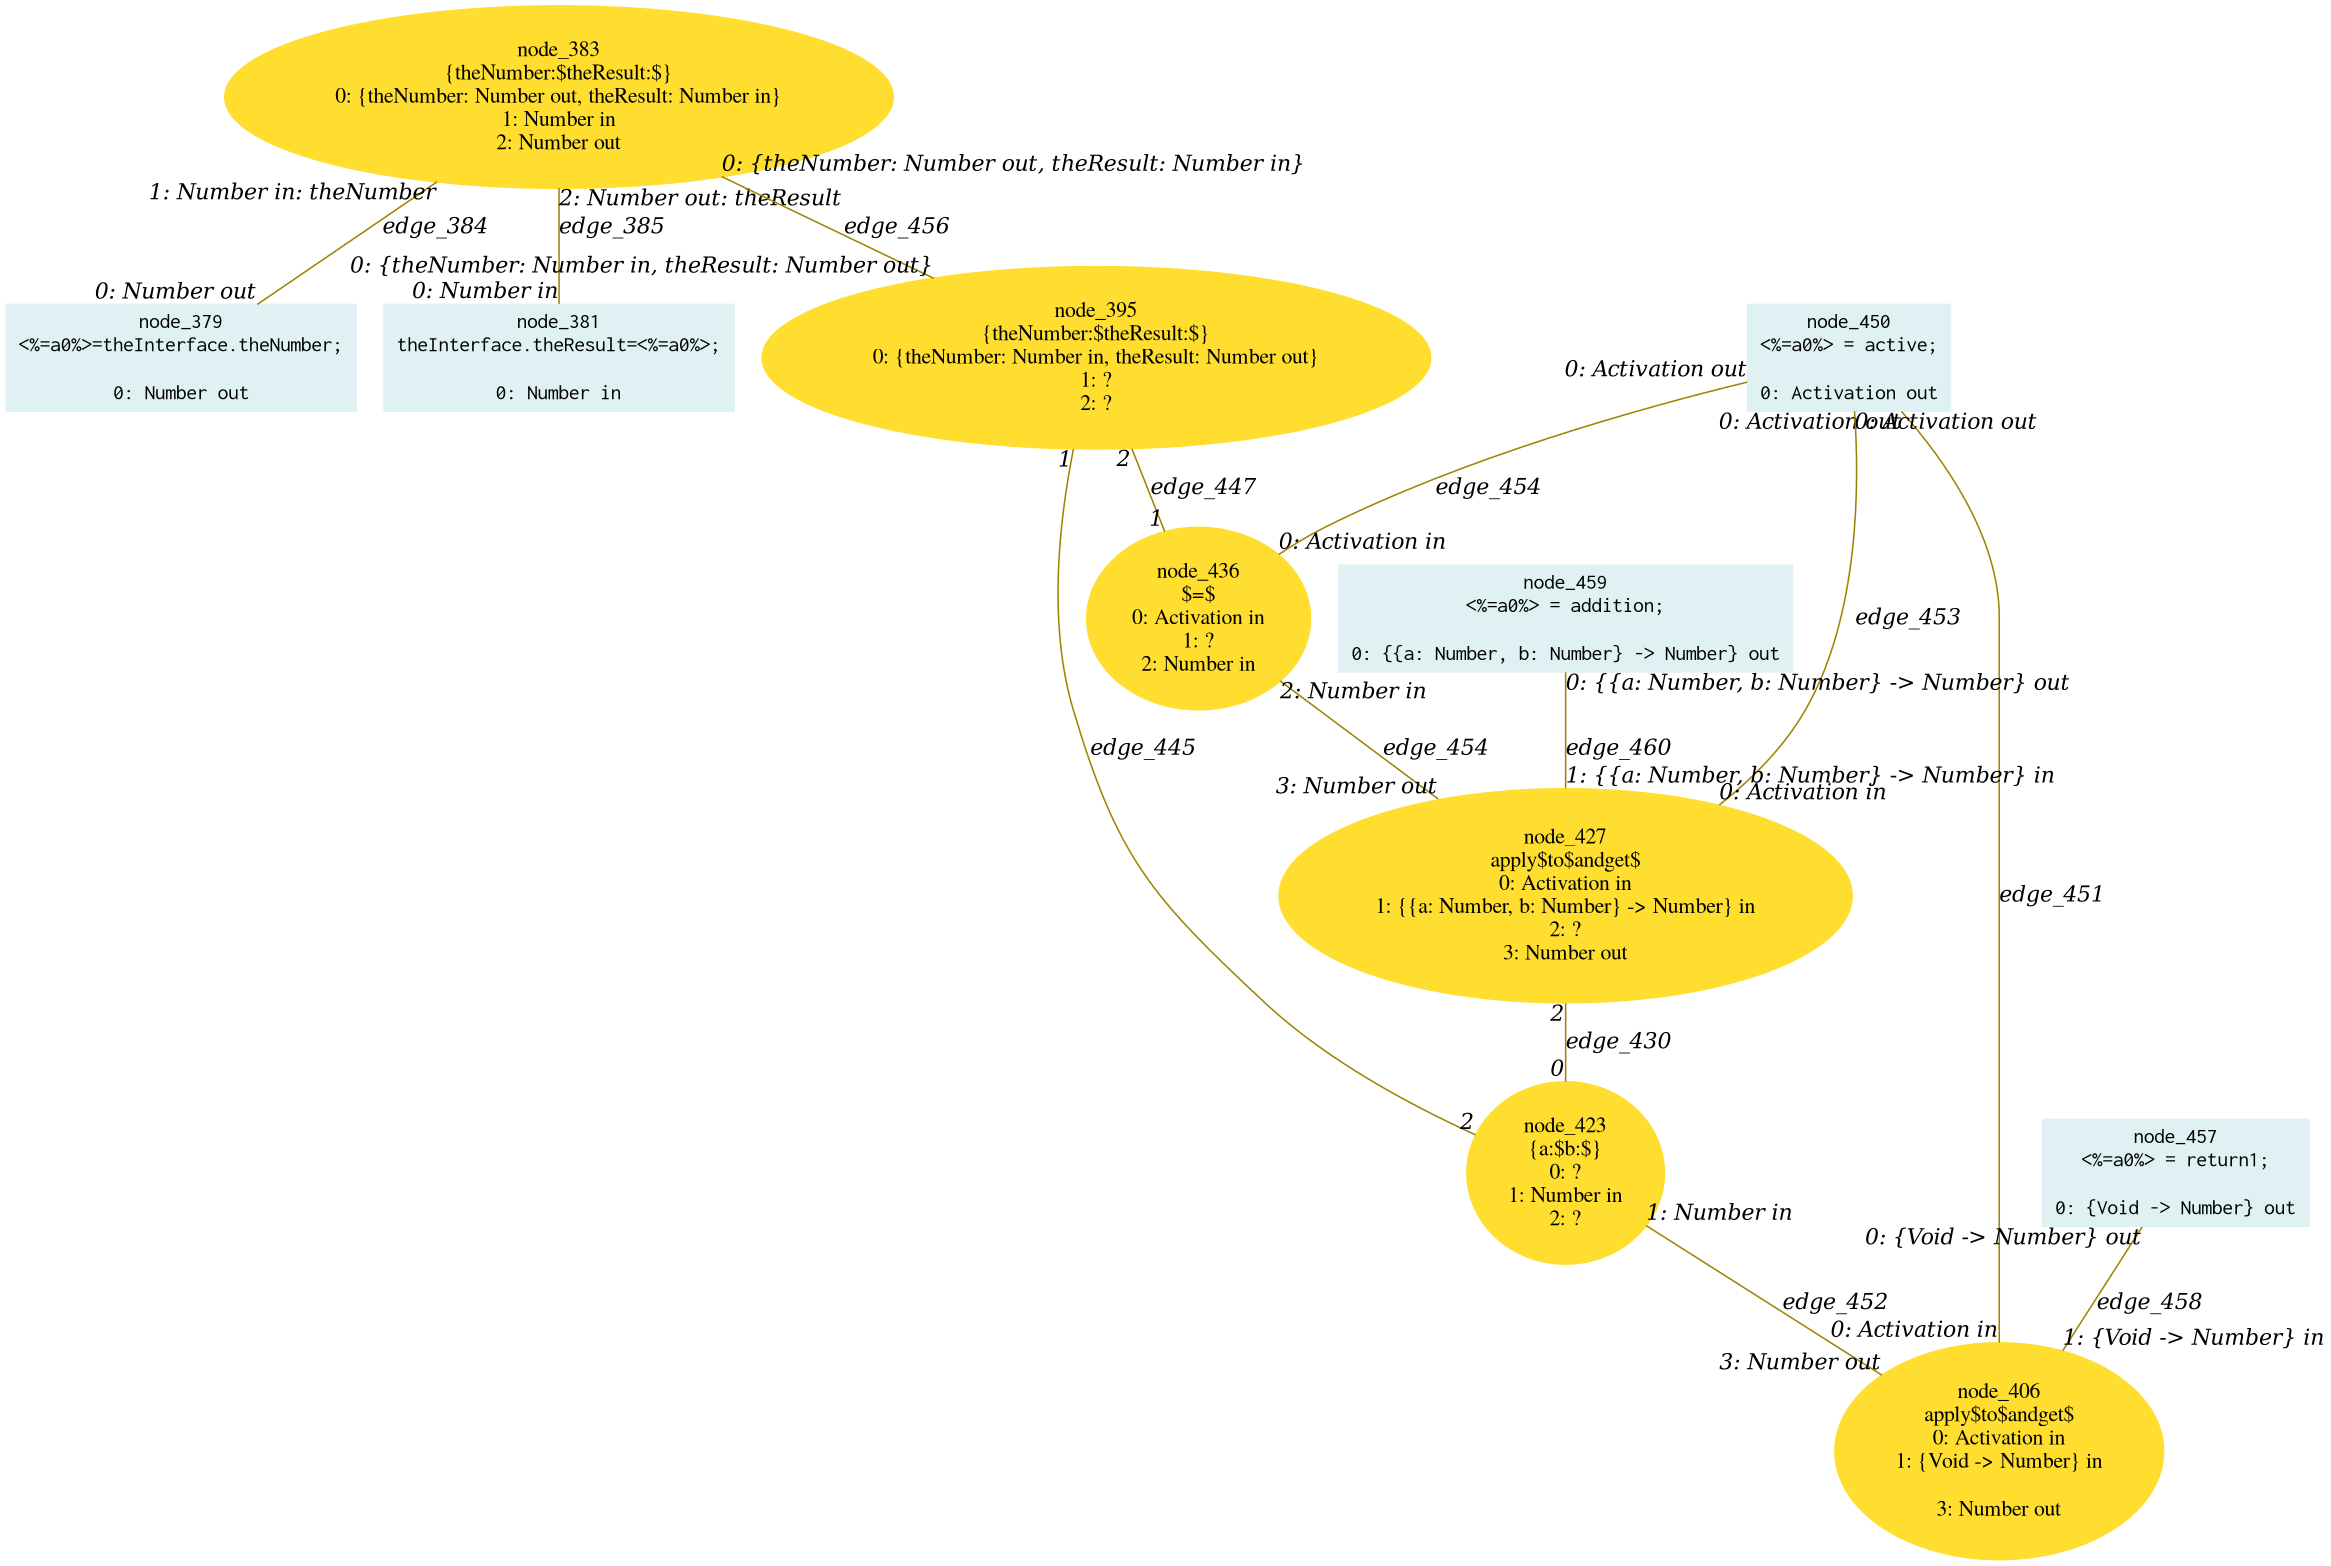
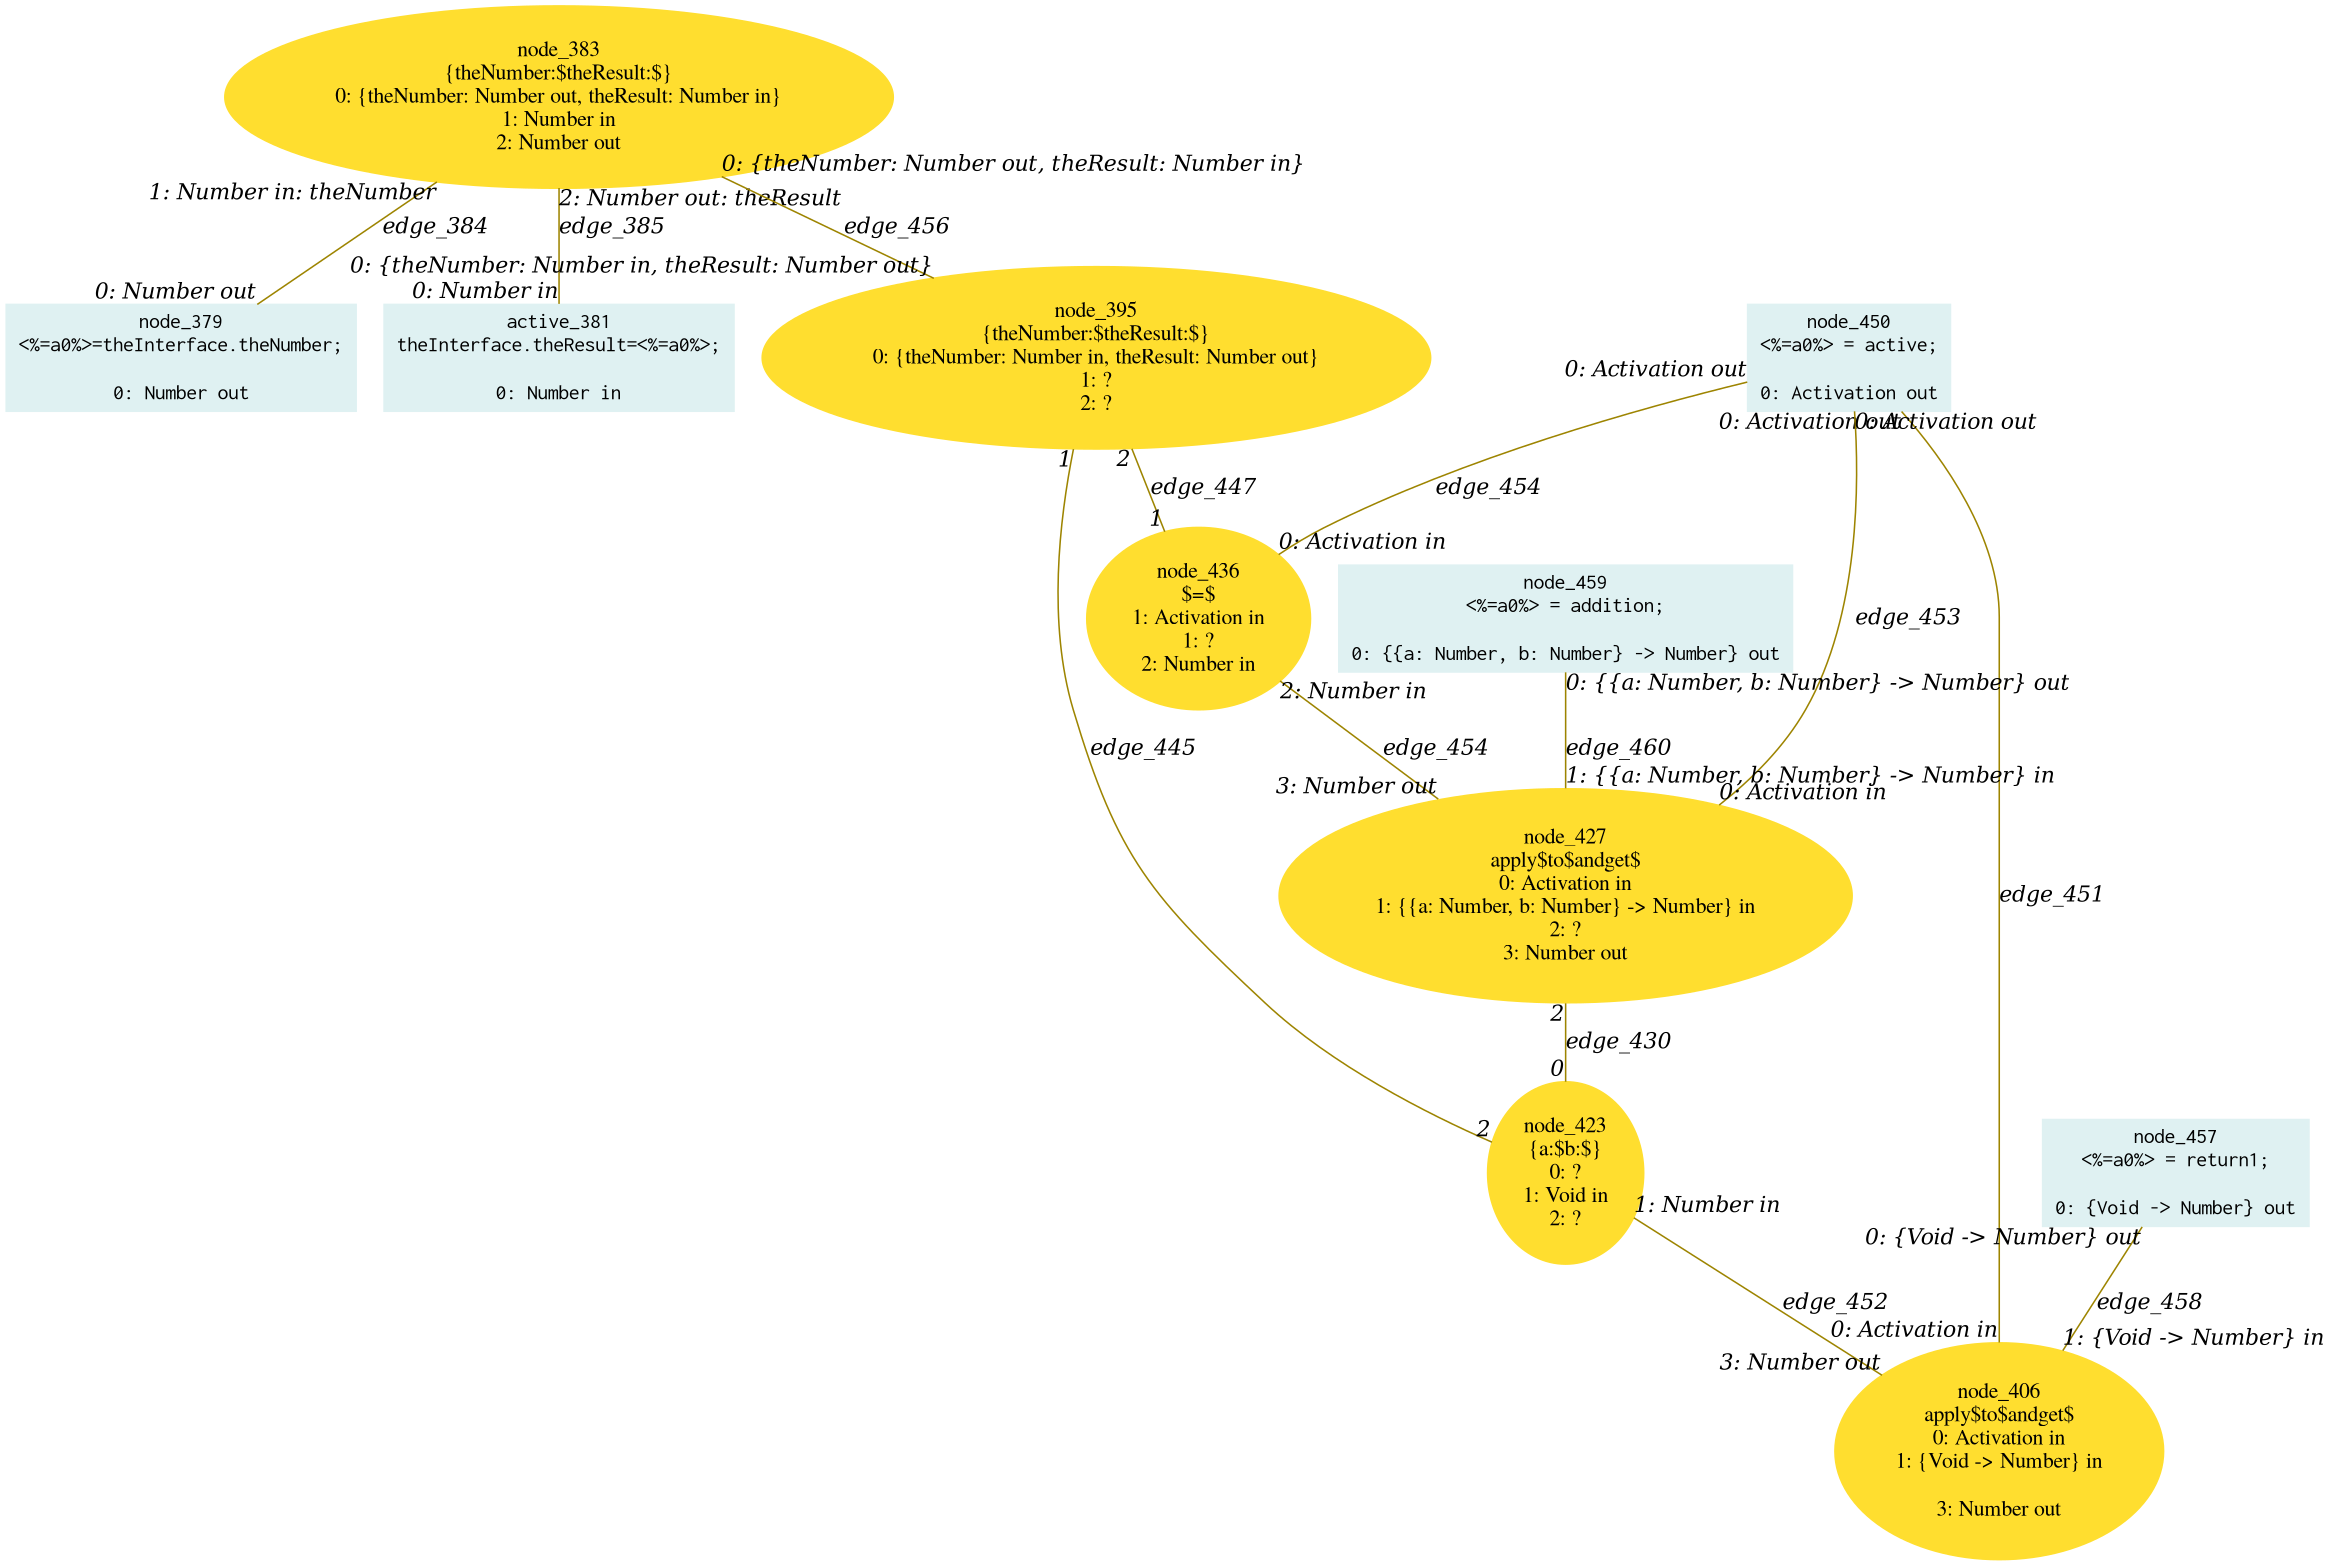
node "node_381 theInterface.theResult=<%=a0%>; 0: Number in": label "node_381 theInterface.theResult=<%=a0%>; 0: Number in" -> "active_381 theInterface.theResult=<%=a0%>; 0: Number in"
node "node_436 $=$ 0: Activation in 1: ? 2: Number in": label "node_436 $=$ 0: Activation in 1: ? 2: Number in" -> "node_436 $=$ 1: Activation in 1: ? 2: Number in"
node "node_423 {a:$b:$} 0: ? 1: Number in 2: ?": label "node_423 {a:$b:$} 0: ? 1: Number in 2: ?" -> "node_423 {a:$b:$} 0: ? 1: Void in 2: ?"
